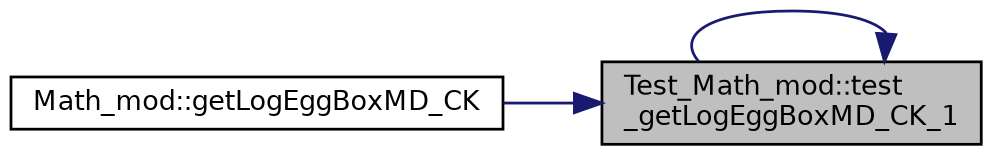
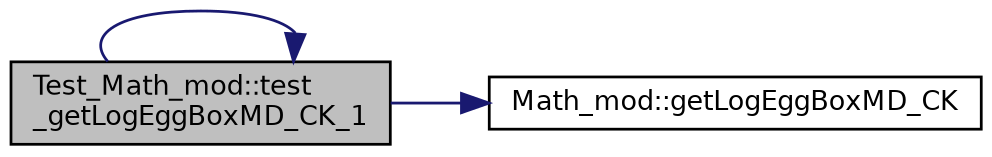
edge "Math_mod::getLogEggBoxMD_CK" -> "Test_Math_mod::test _getLogEggBoxMD_CK_1": reversed
